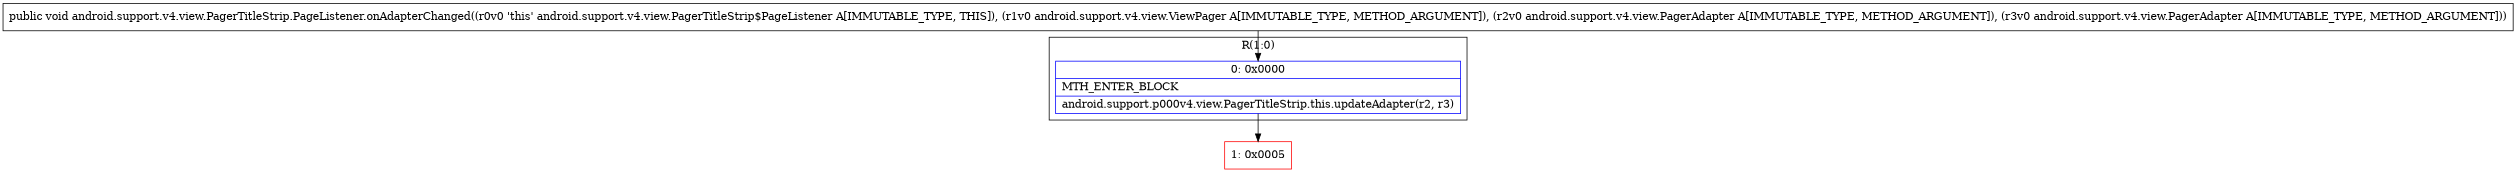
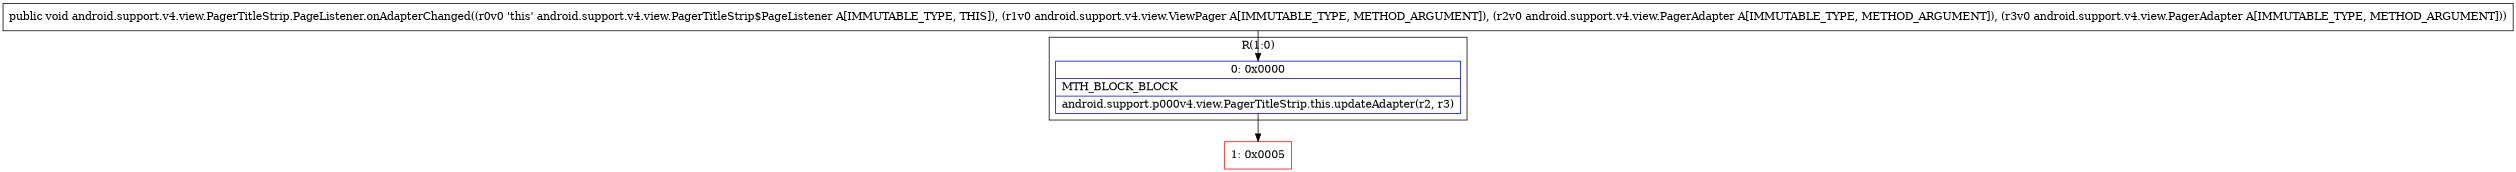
node "0: 0x0000": text "MTH_ENTER_BLOCK" -> "MTH_BLOCK_BLOCK"
